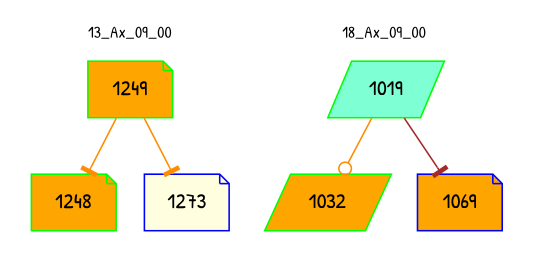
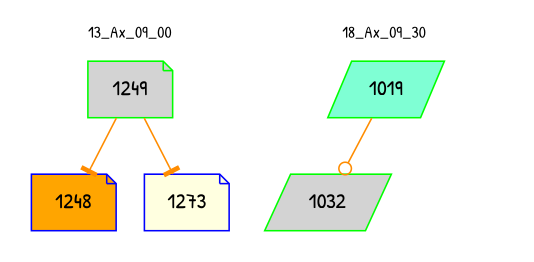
cluster "18_Ax_09_00": label "18_Ax_09_00" -> "18_Ax_09_30"
node "1249": fillcolor orange -> lightgrey
node "1248": color green -> blue
node "1032": fillcolor orange -> lightgrey
node "1069": removed
